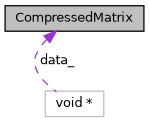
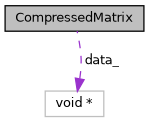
edge "void *" -> "CompressedMatrix": reversed
